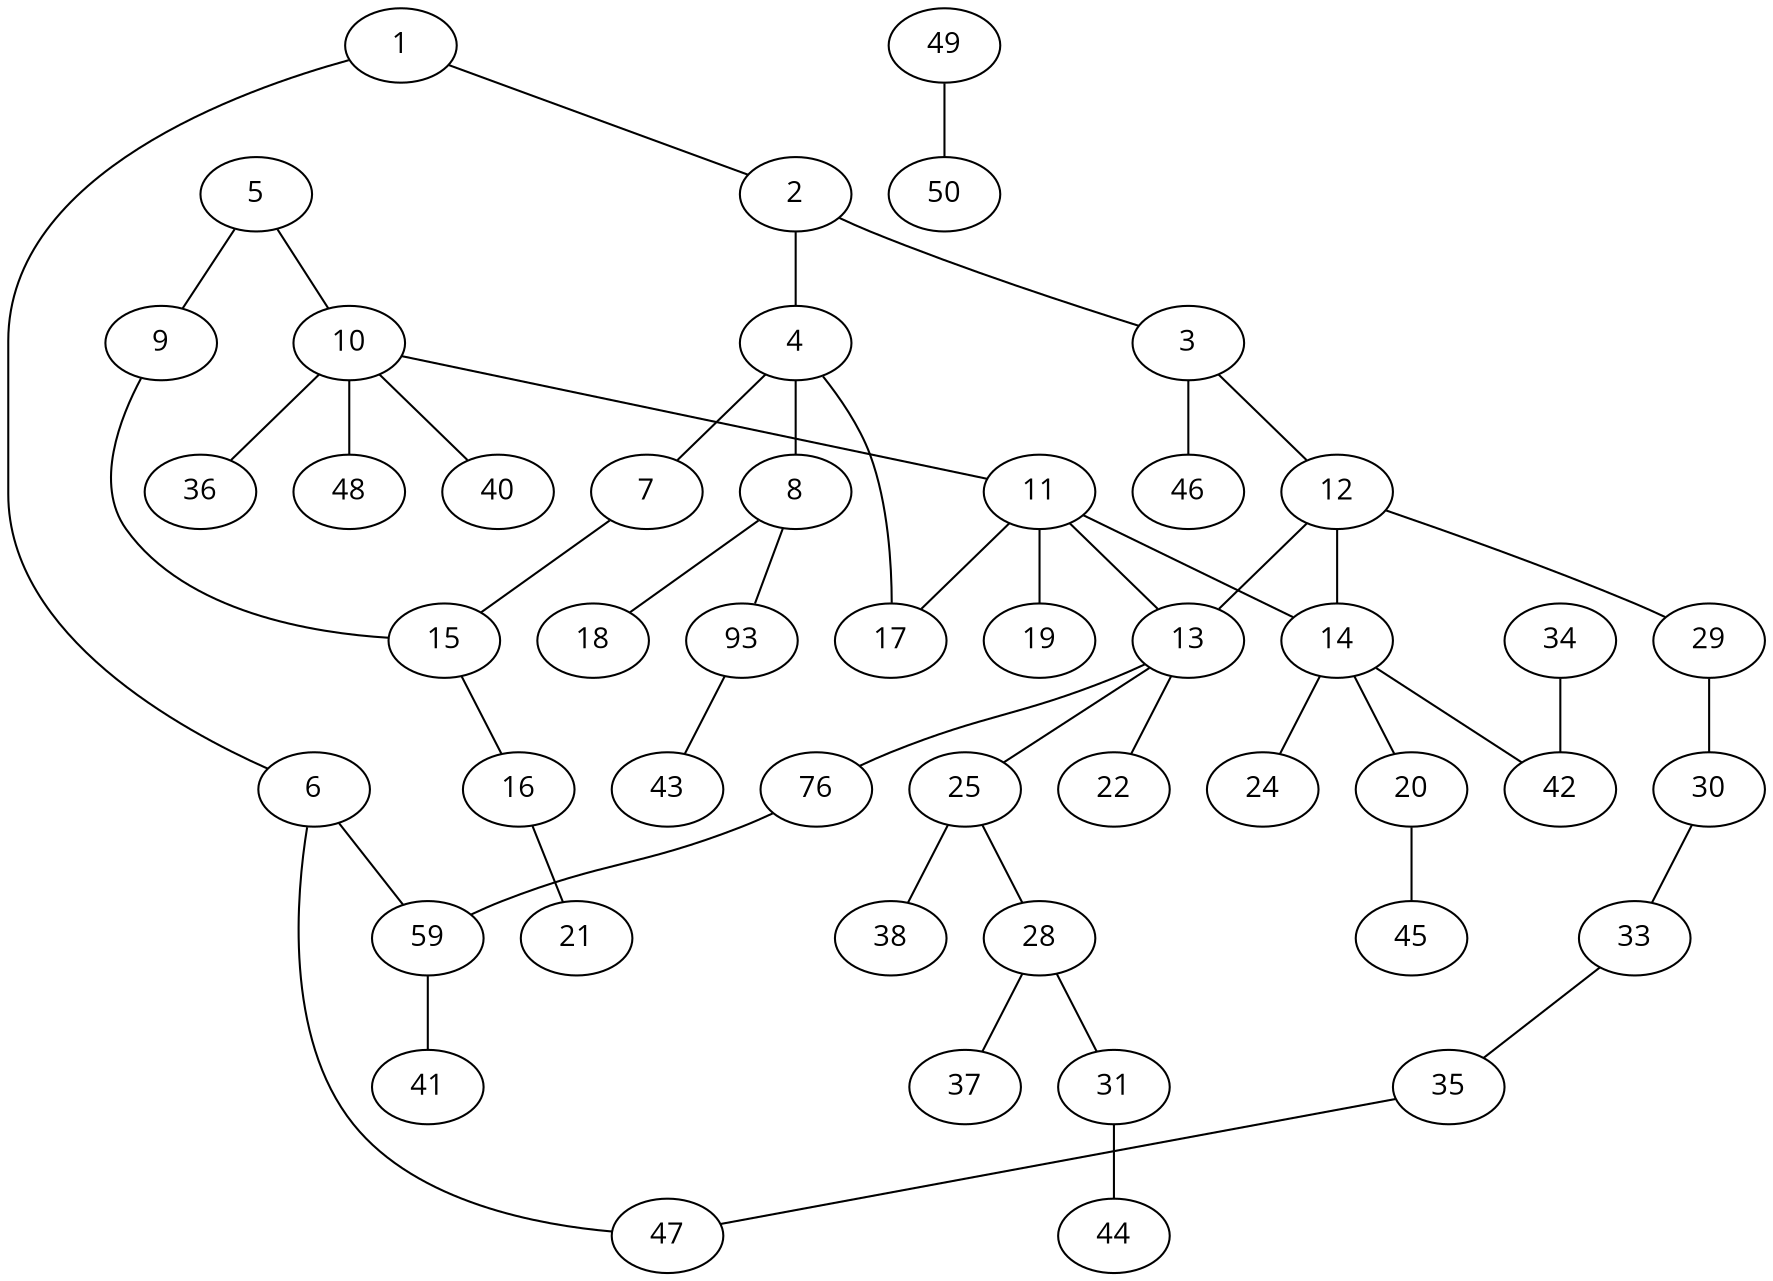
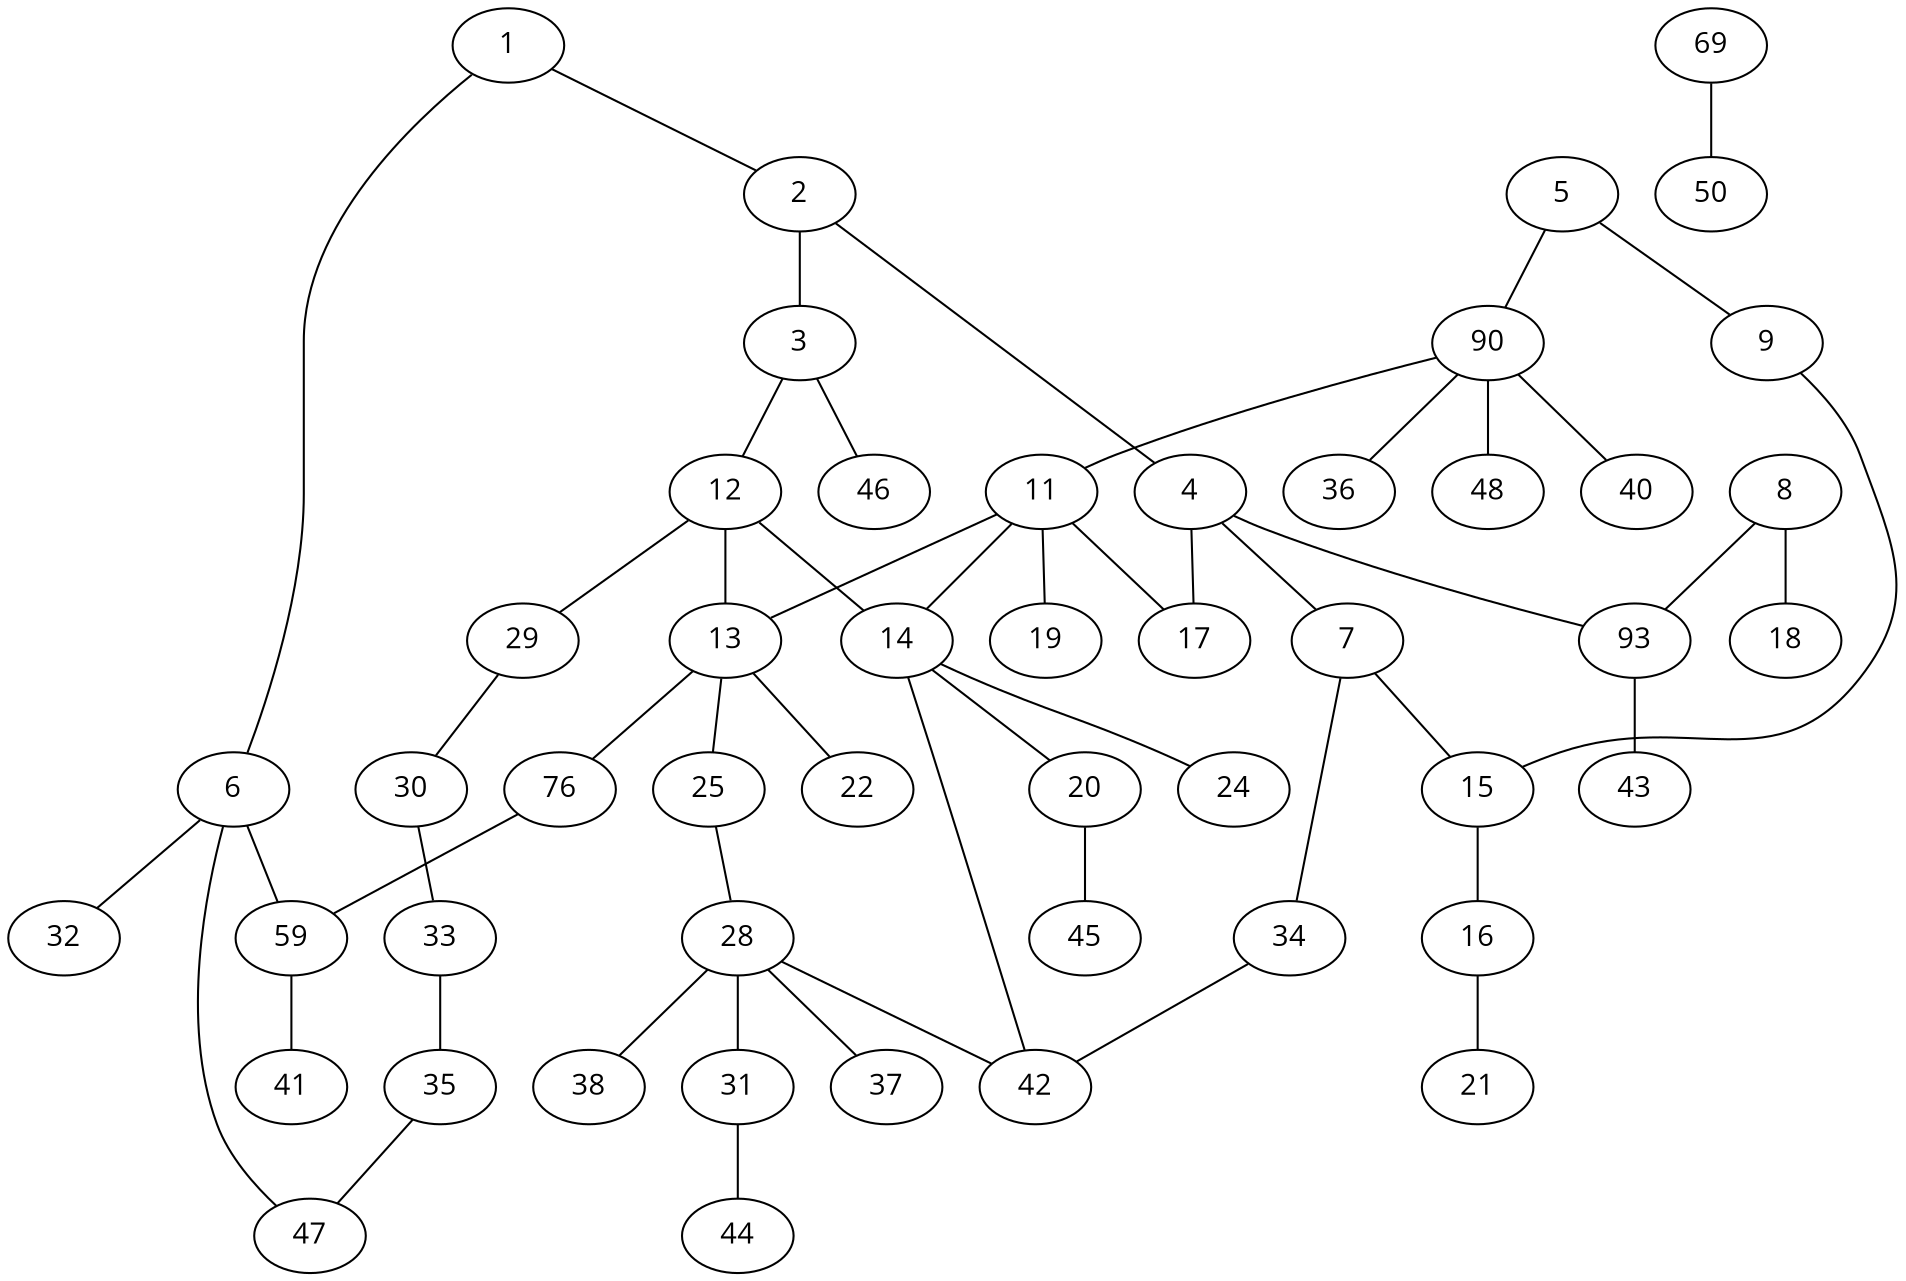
node "49": label "49" -> "69"
node "10": label "10" -> "90"
edge "4" -- "8": now "4" -- "93"
edge "7" -- "34": added
edge "25" -- "38": now "28" -- "38"
node "32": added
edge "28" -- "42": added
